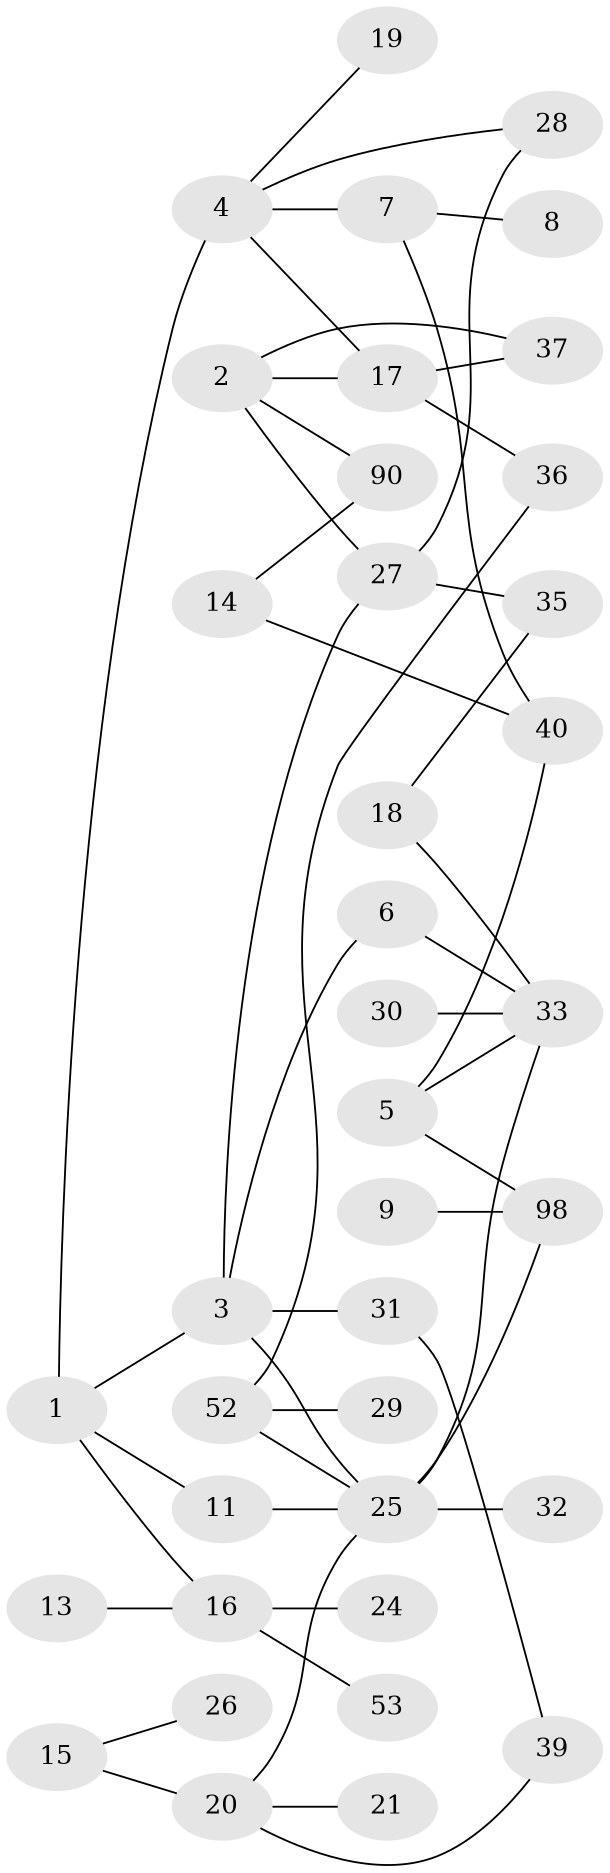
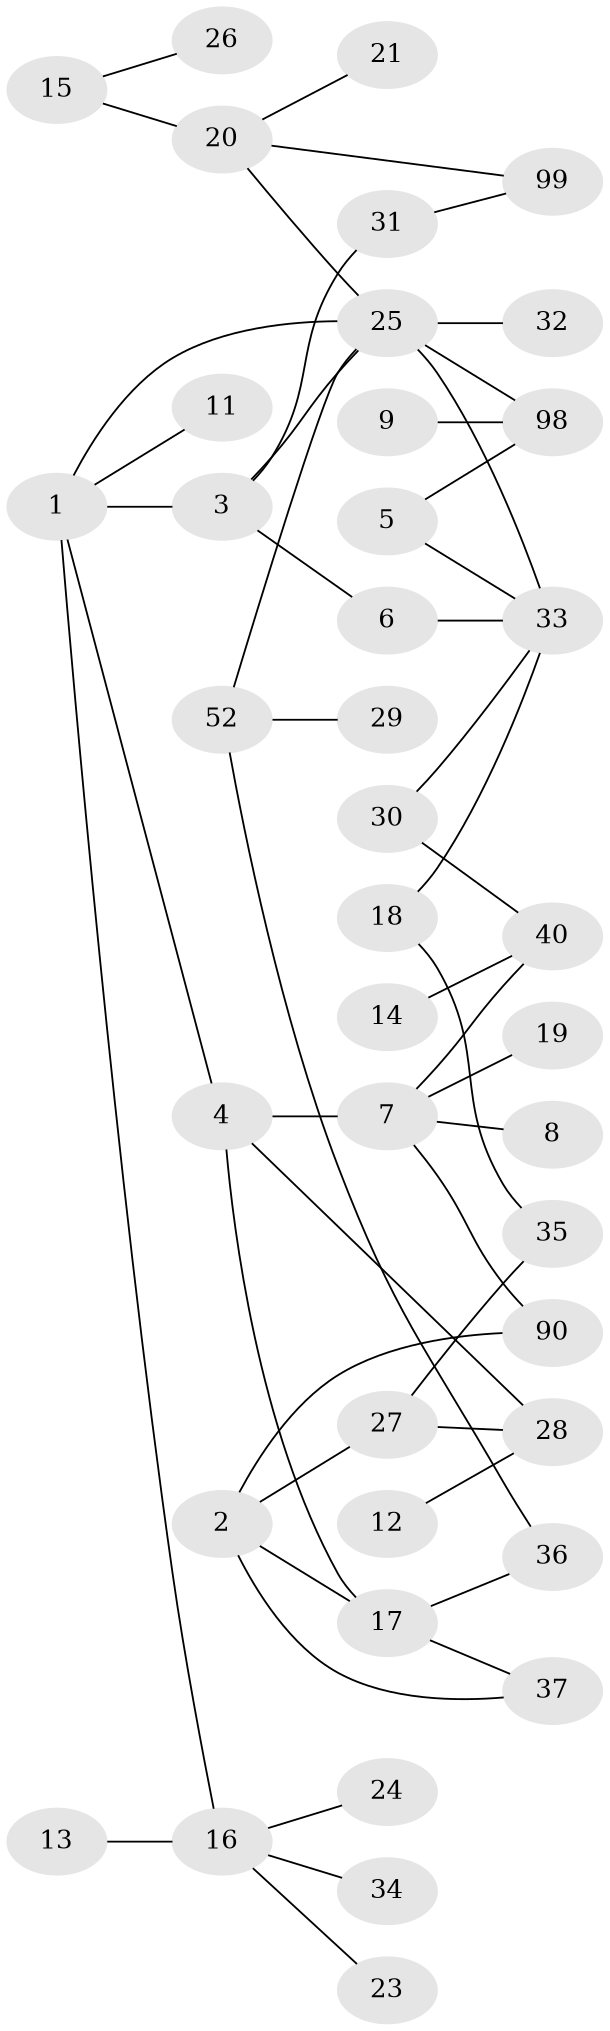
edge "19" -- "4": now "19" -- "7"
edge "90" -- "14": now "90" -- "7"
edge "40" -- "5": now "40" -- "30"
edge "27" -- "3": removed
edge "11" -- "25": now "1" -- "25"
node "12": added
node "53": label "53" -> "23"
node "39": label "39" -> "99"
node "34": added
